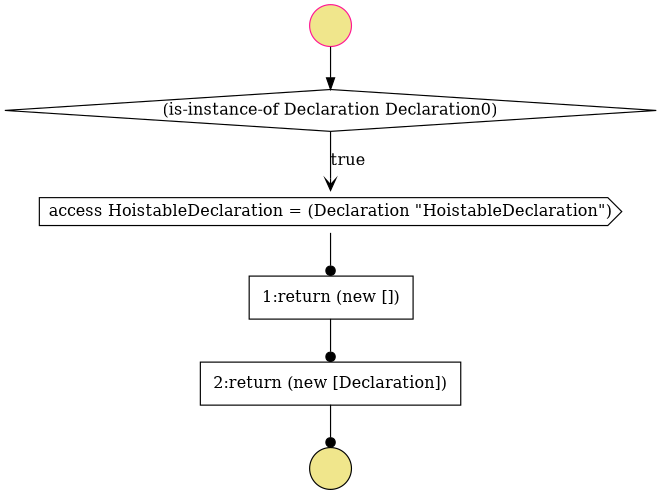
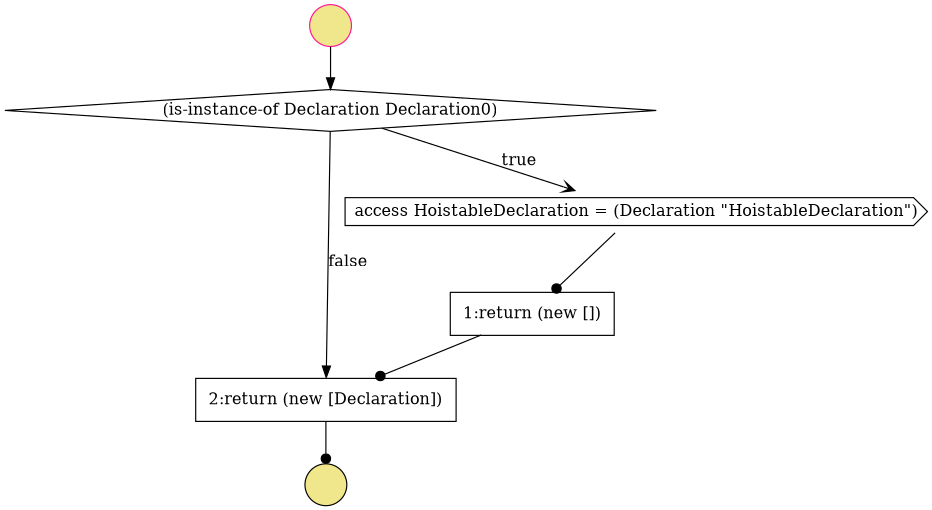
edge "(is-instance-of Declaration Declaration0)" -> "2:return (new [Declaration])": added, label "false"
